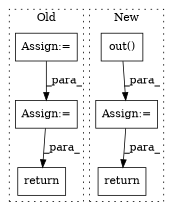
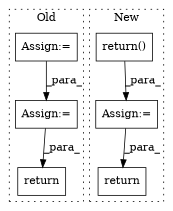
node "out()": label "out()" -> "return()"
